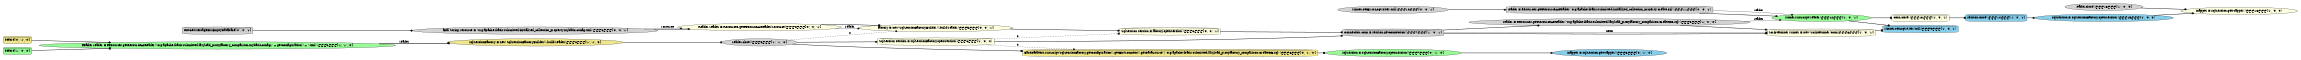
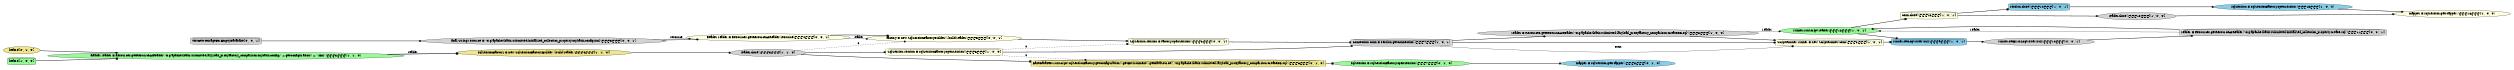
edge "conn.close()@@@13@@@['1', '0', '1']" -> "reader.close()@@@13@@@['1', '0', '0']": added
node "before['0', '1', '0']": shape cylinder -> ellipse
edge "runner.setLogWriter(null)@@@9@@@['1', '0', '1']" -> "runner.setErrorLogWriter(null)@@@10@@@['0', '0', '1']": added
